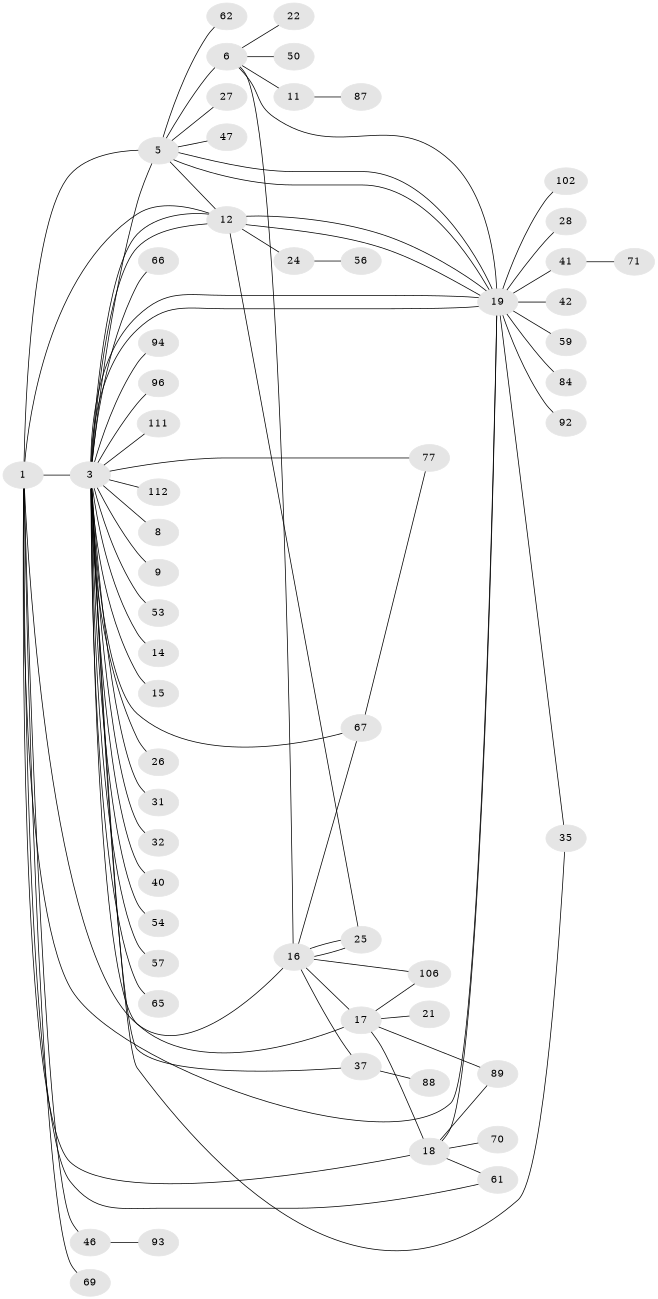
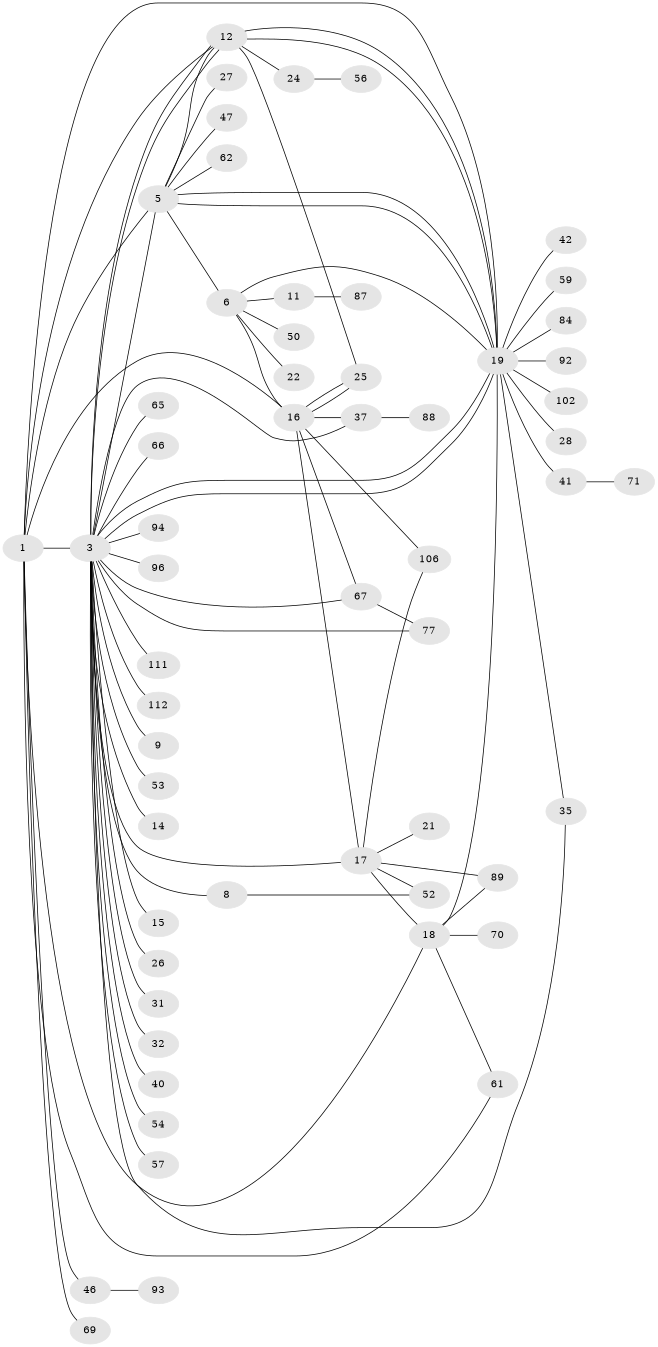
node "52": added
